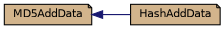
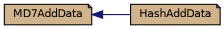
node "MD5AddData": label "MD5AddData" -> "MD7AddData"
